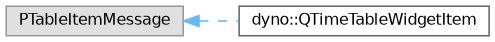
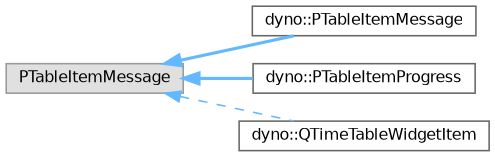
node "dyno::PTableItemMessage": added
node "dyno::PTableItemProgress": added
